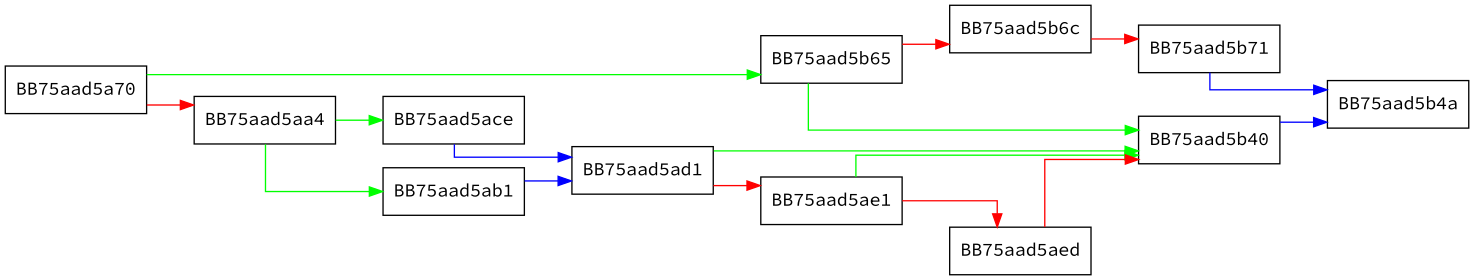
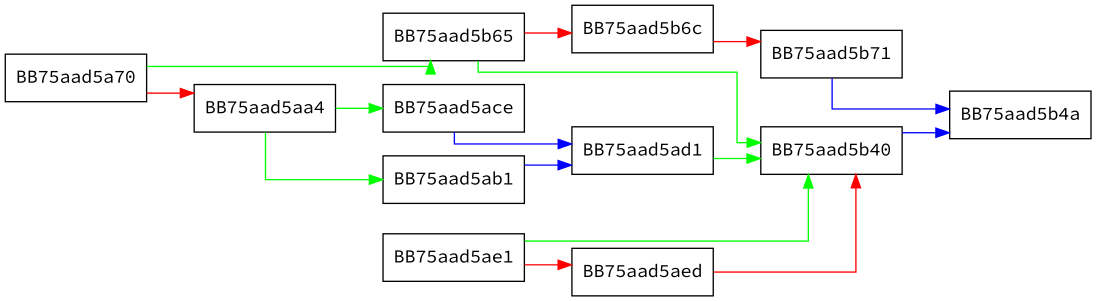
edge "BB75aad5ad1" -> "BB75aad5ae1": removed
